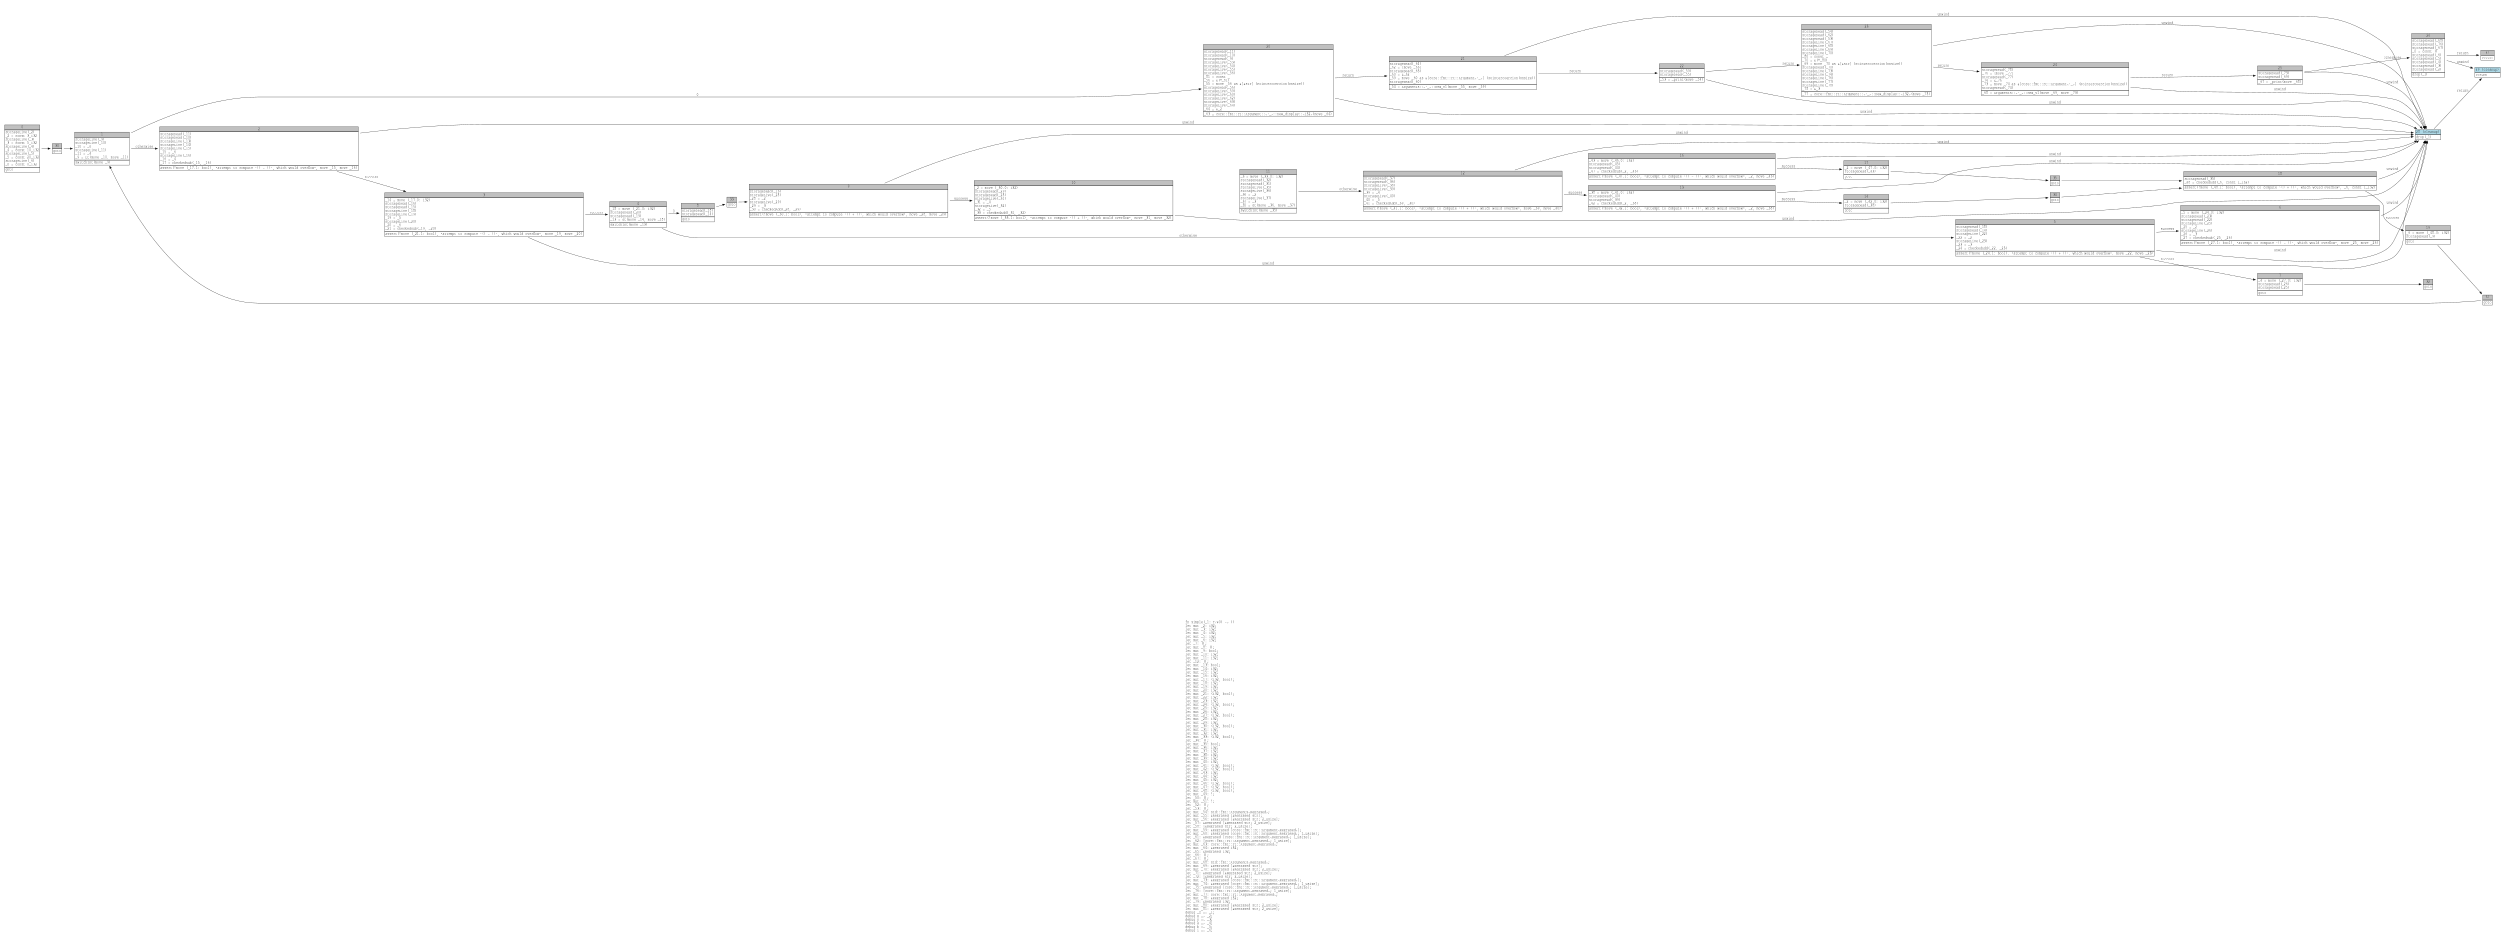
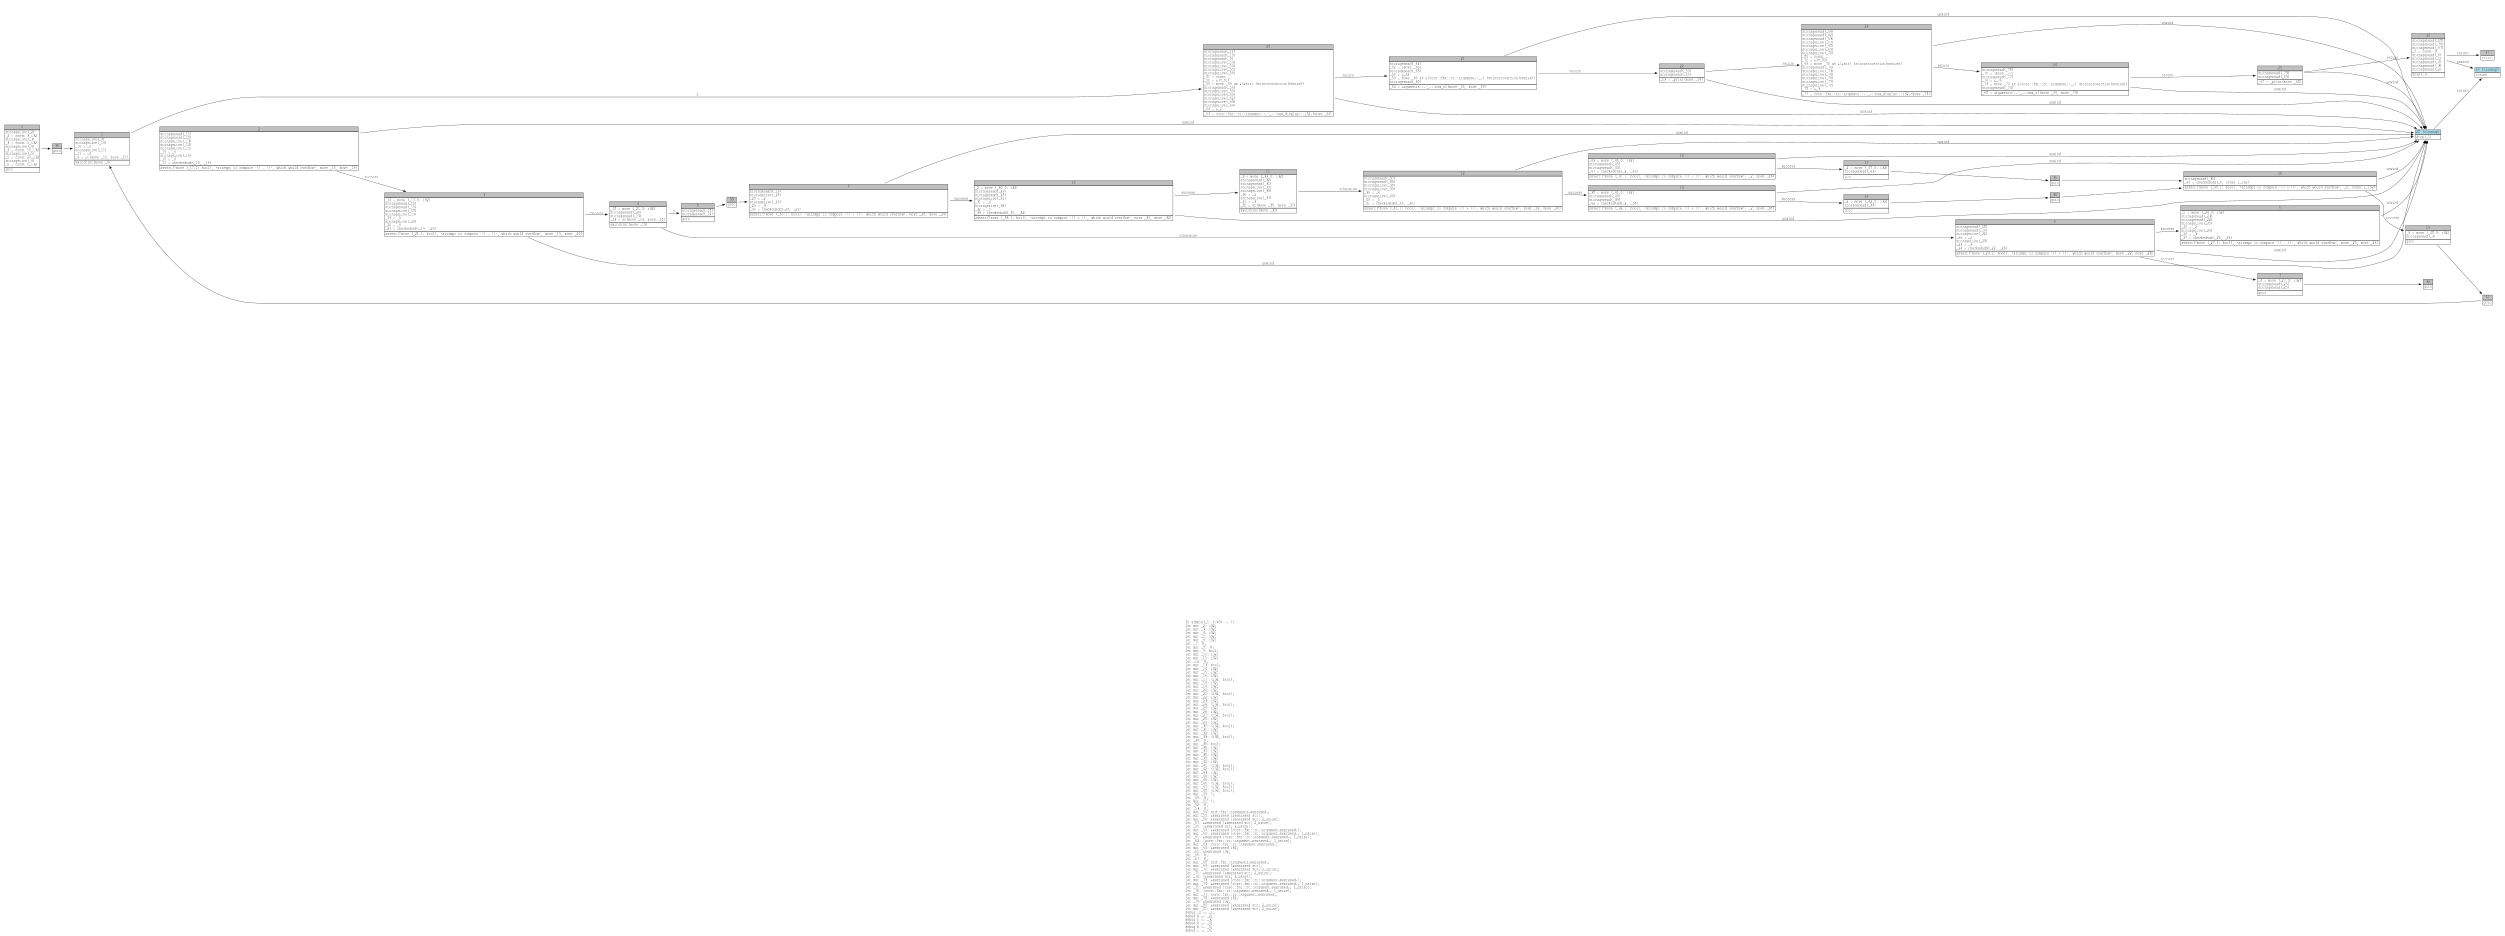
edge "25" -> "26": label "otherwise" -> "return"
edge "1" -> "2": removed, label "otherwise"
edge "10" -> "11": added, label "success"
